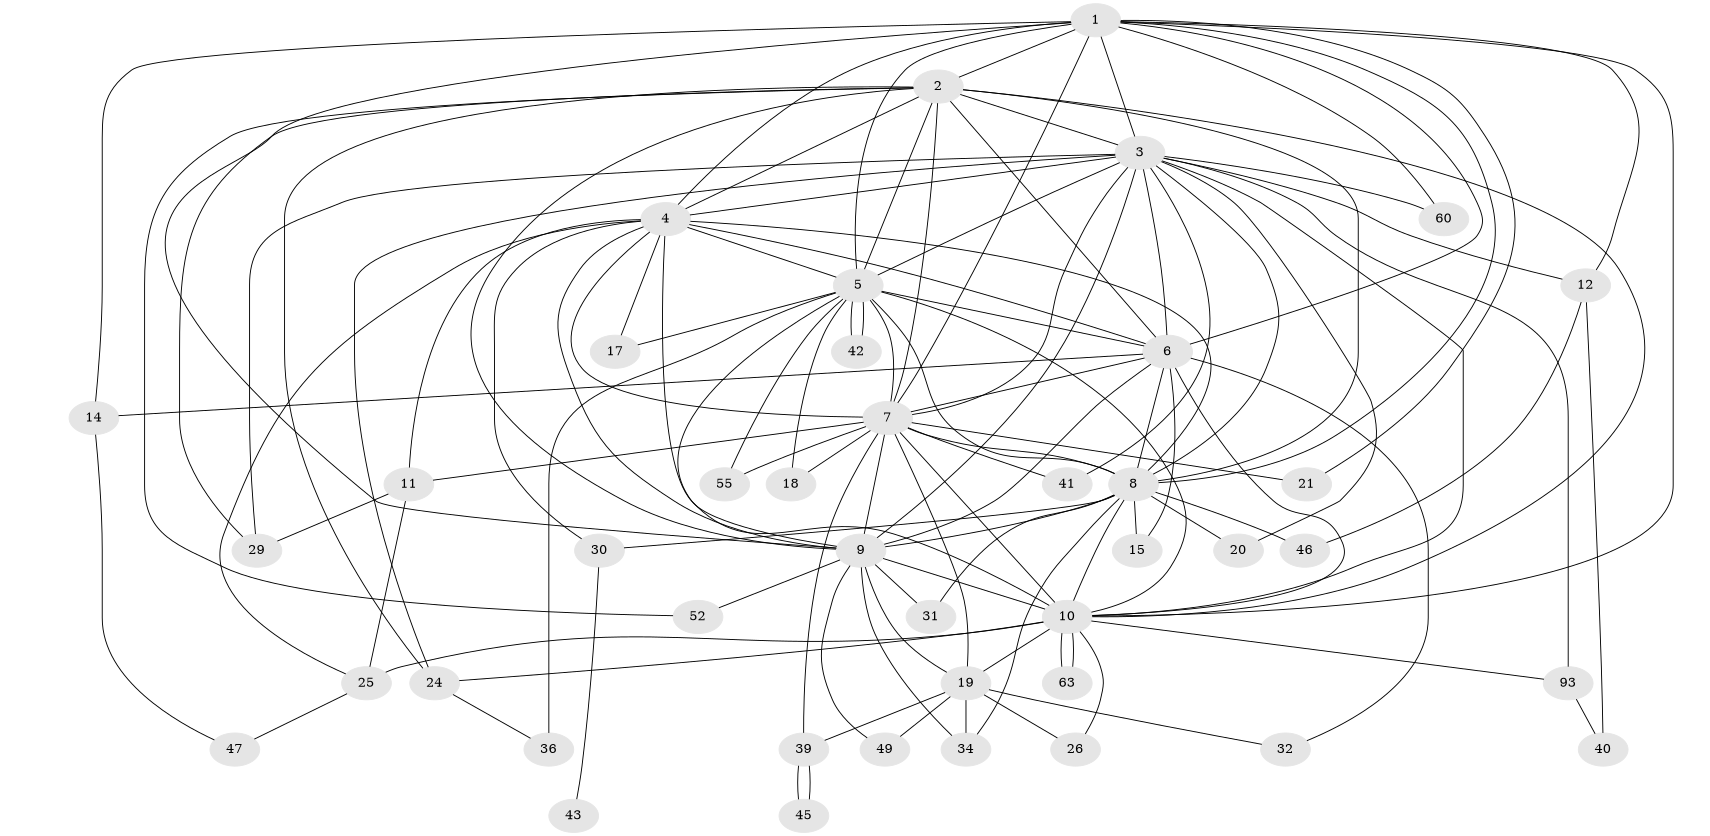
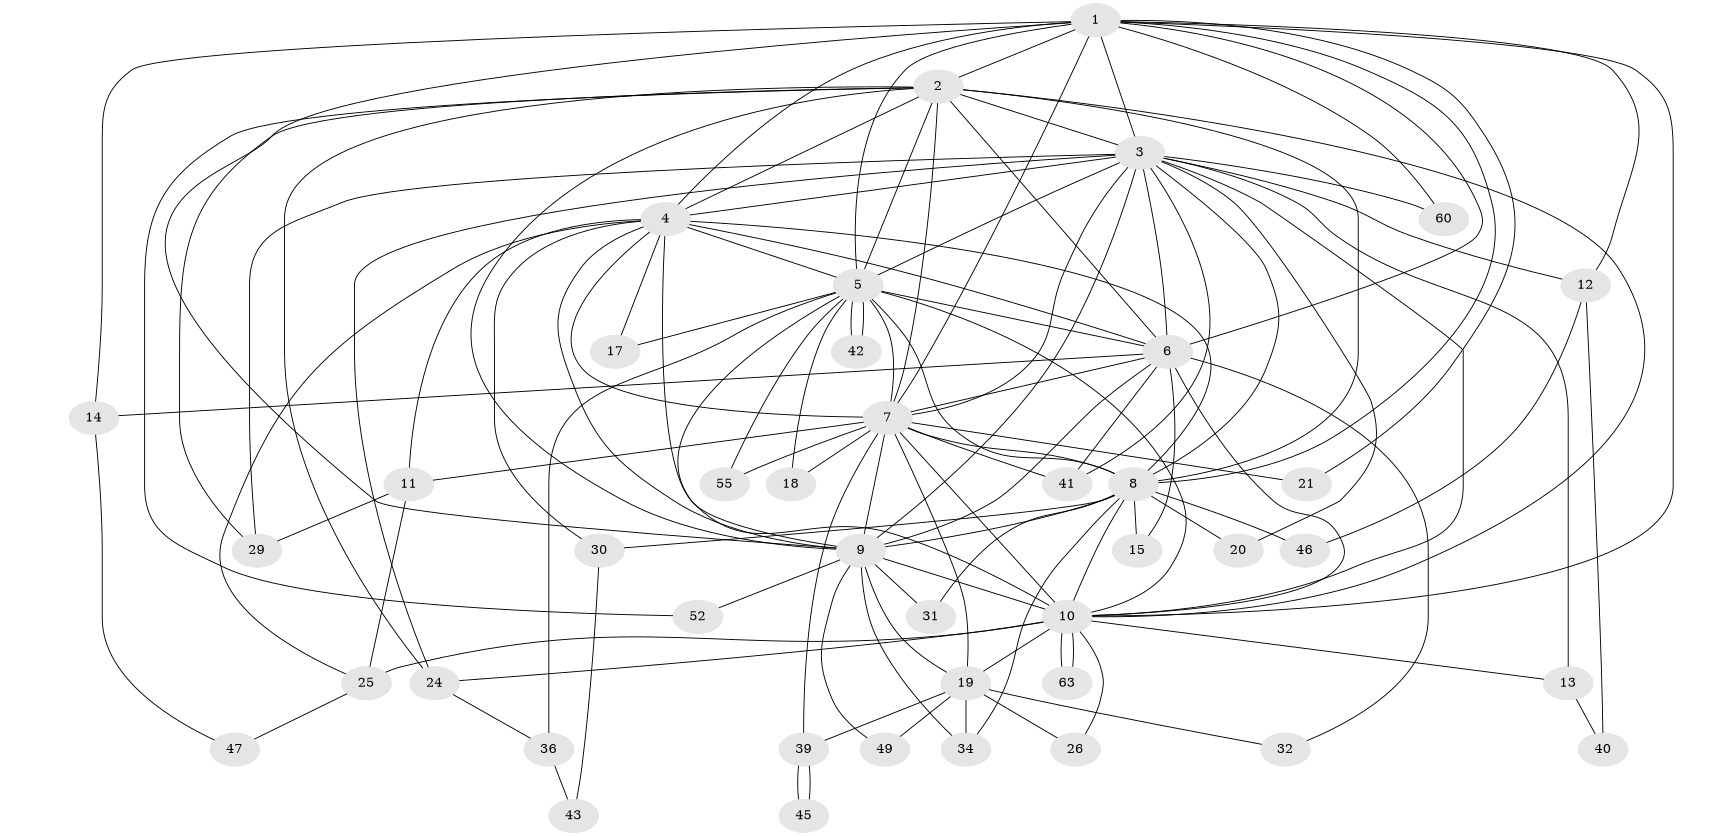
edge "6" -- "8": now "6" -- "41"
node "93": label "93" -> "13"
edge "36" -- "43": added
